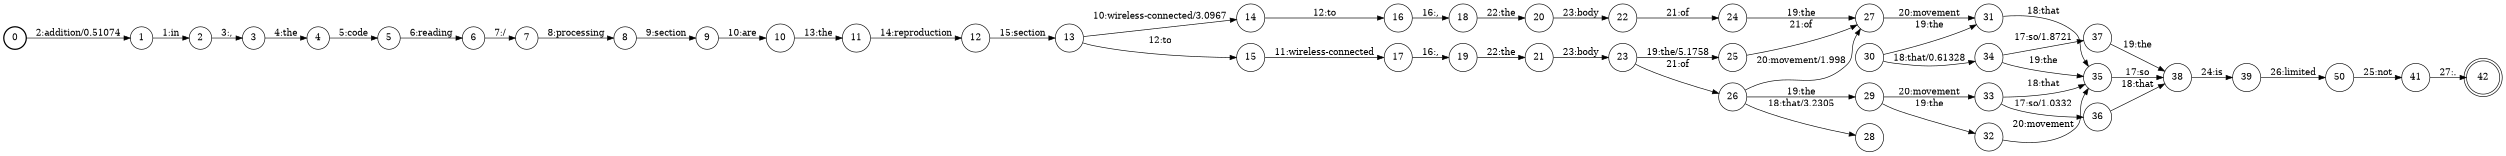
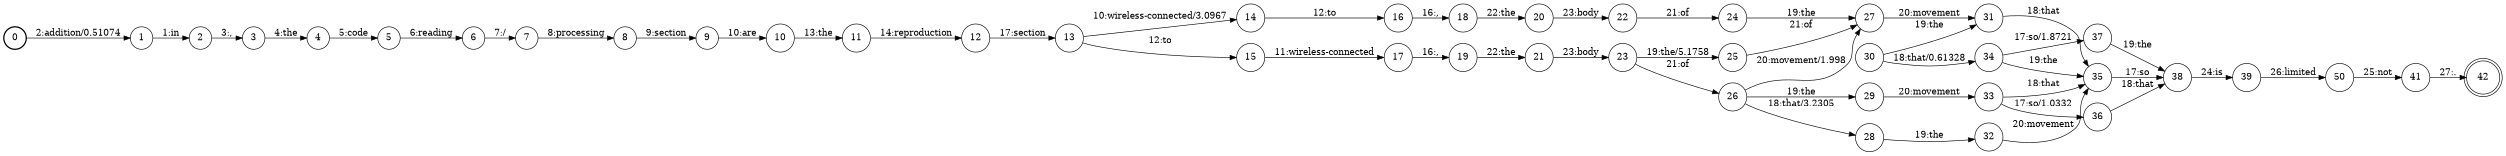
edge "12" -> "13": label "15:section" -> "17:section"
edge "29" -> "32": now "28" -> "32"
